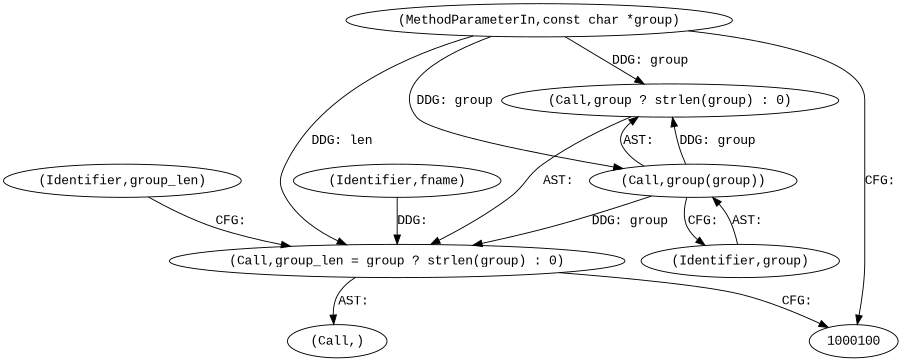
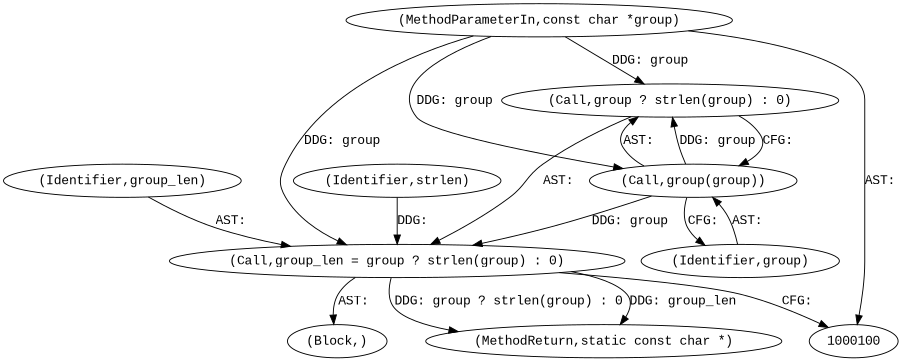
edge "(Call,group ? strlen(group) : 0)" -> "(Call,group(group))": added, label "CFG:"
edge "(MethodParameterIn,const char *group)" -> "(Call,group_len = group ? strlen(group) : 0)": label "DDG: len" -> "DDG: group"
node "(Identifier,fname)": label "(Identifier,fname)" -> "(Identifier,strlen)"
edge "(MethodParameterIn,const char *group)" -> "1000100": label "CFG: " -> "AST: "
edge "(Identifier,group_len)" -> "(Call,group_len = group ? strlen(group) : 0)": label "CFG: " -> "AST: "
node "(Call,)": label "(Call,)" -> "(Block,)"
node "(MethodReturn,static const char *)": added
